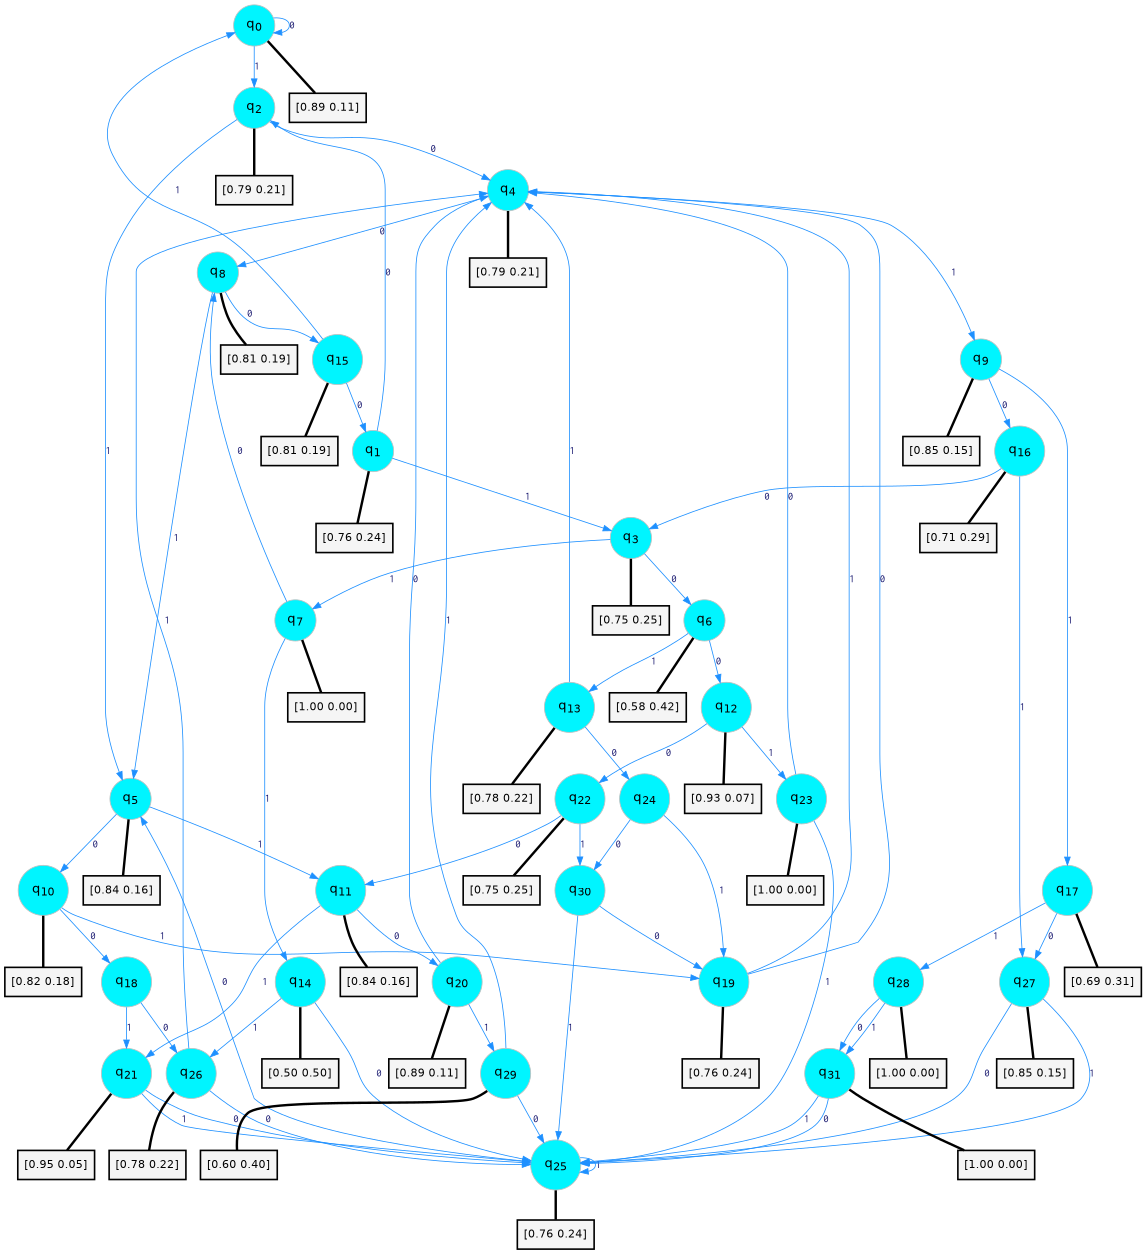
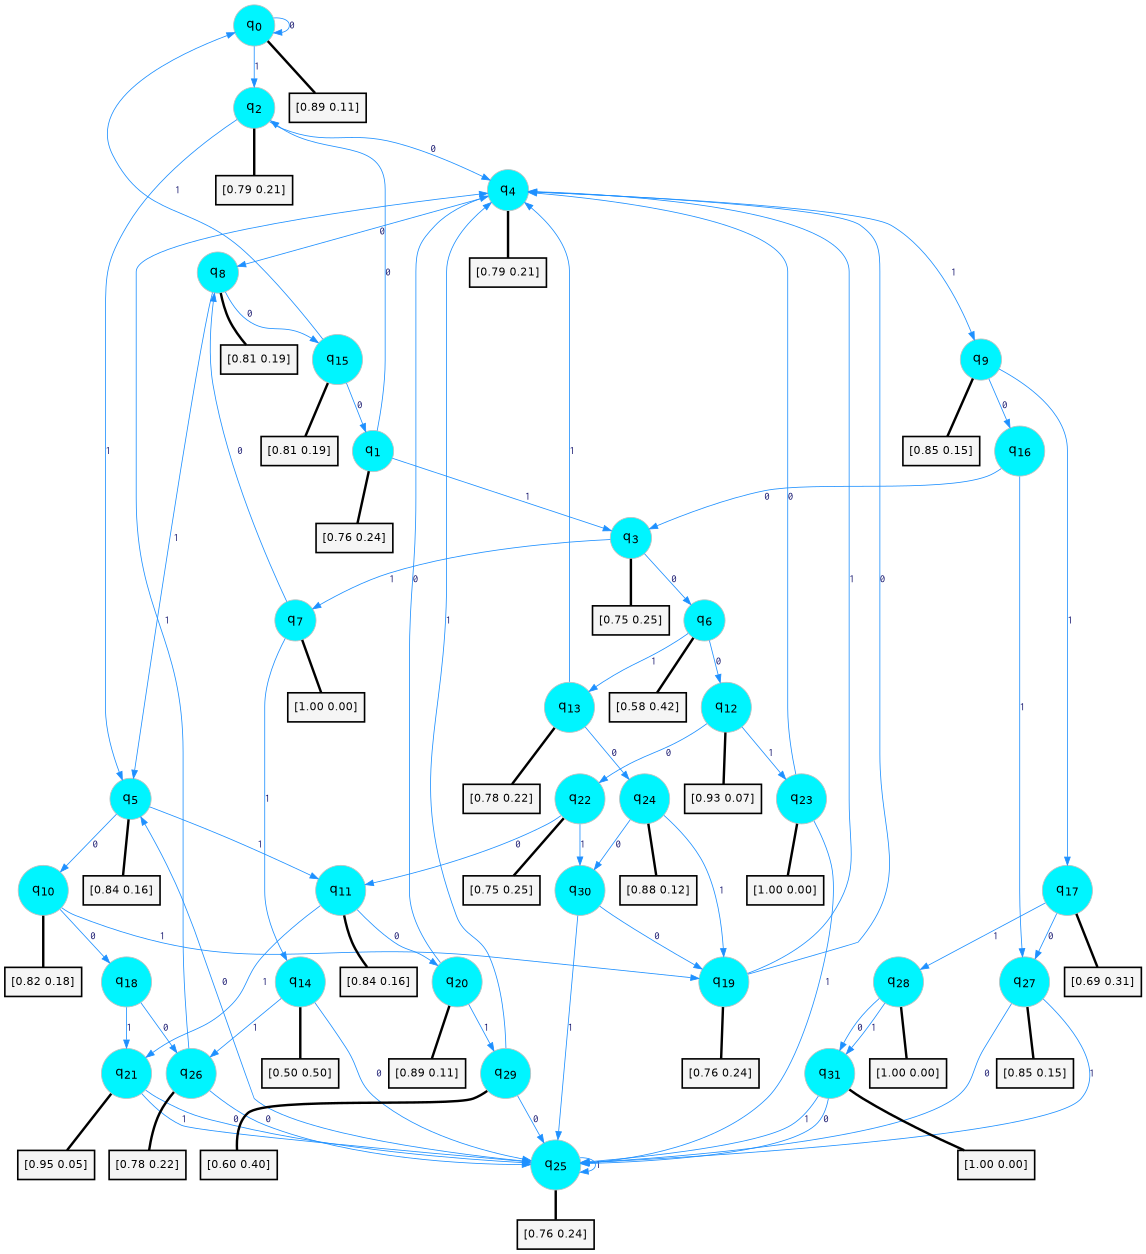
node "[0.71 0.29]": removed
node "[0.88 0.12]": added
